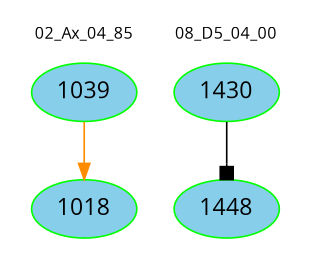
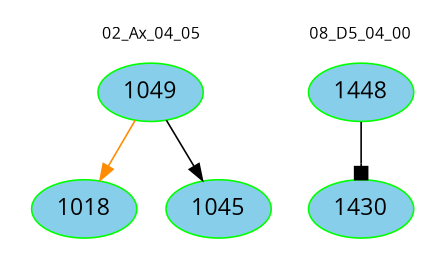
cluster "02_Ax_04_85": label "02_Ax_04_85" -> "02_Ax_04_05"
node "1039": label "1039" -> "1049"
edge "1430" -> "1448": reversed
node "1045": added
